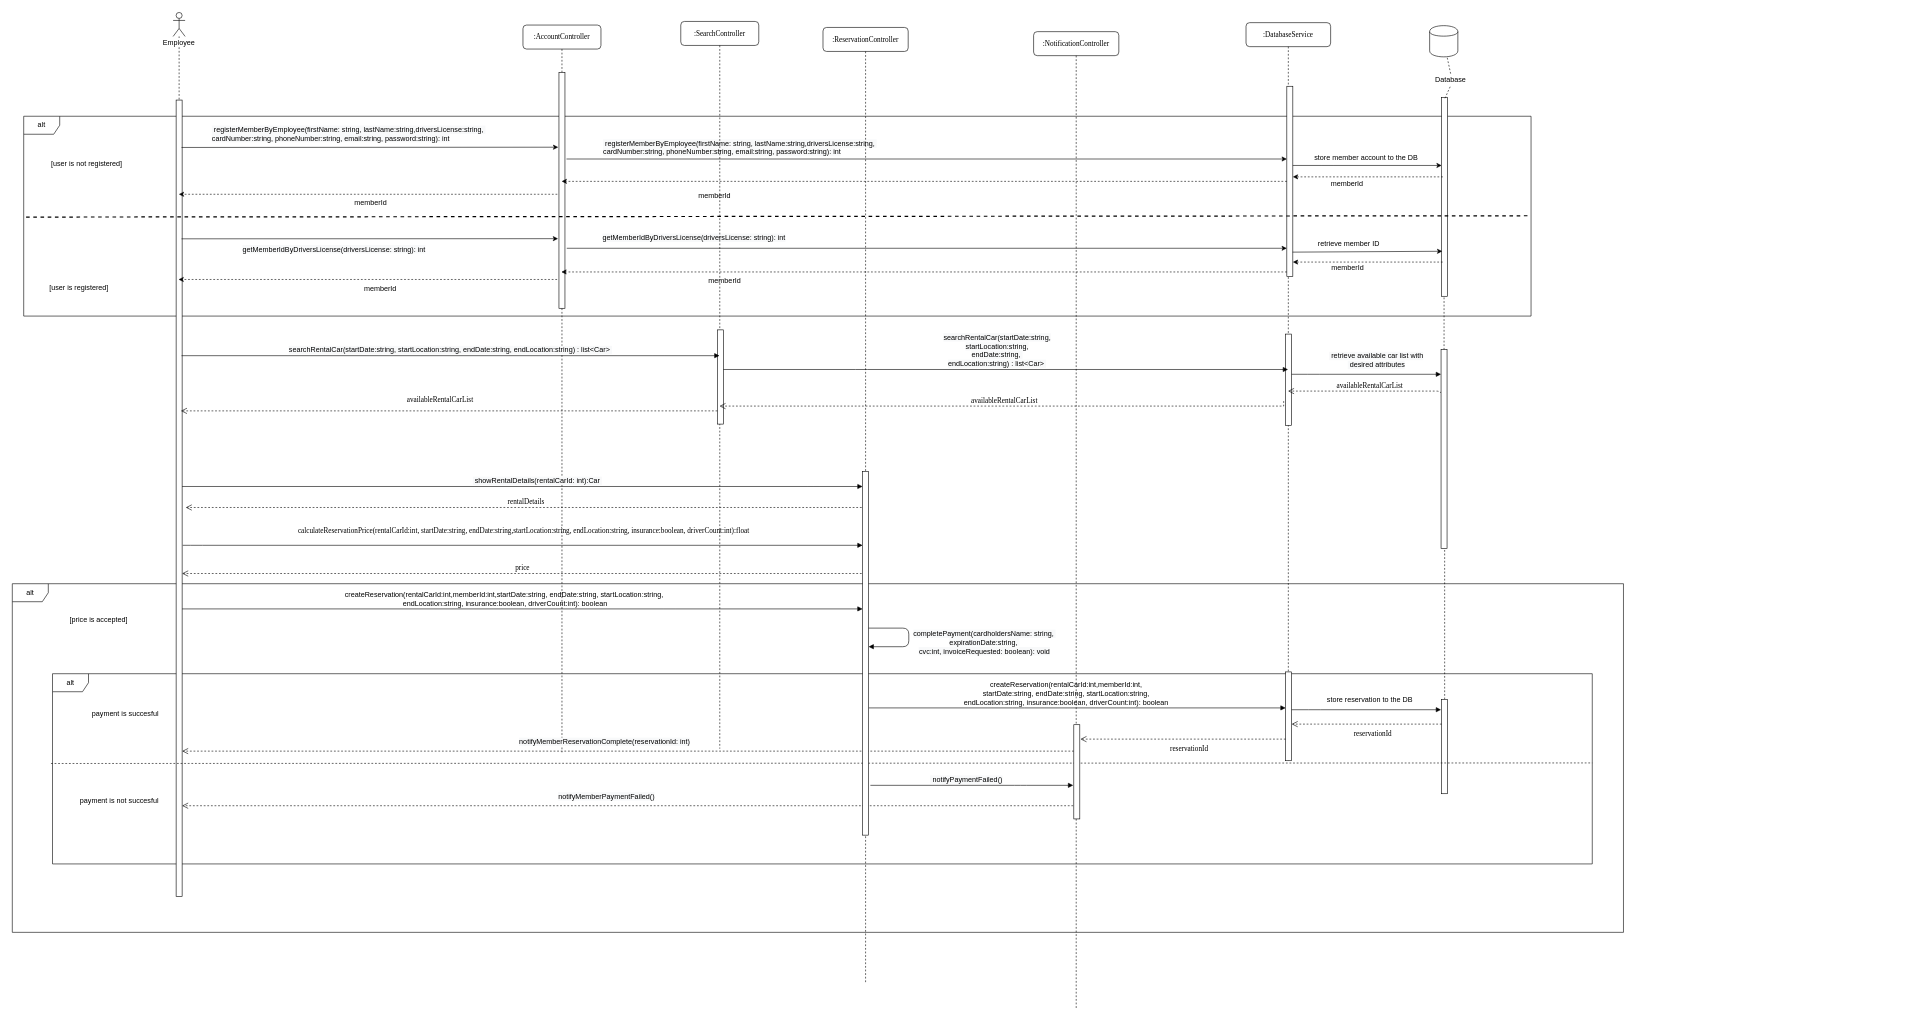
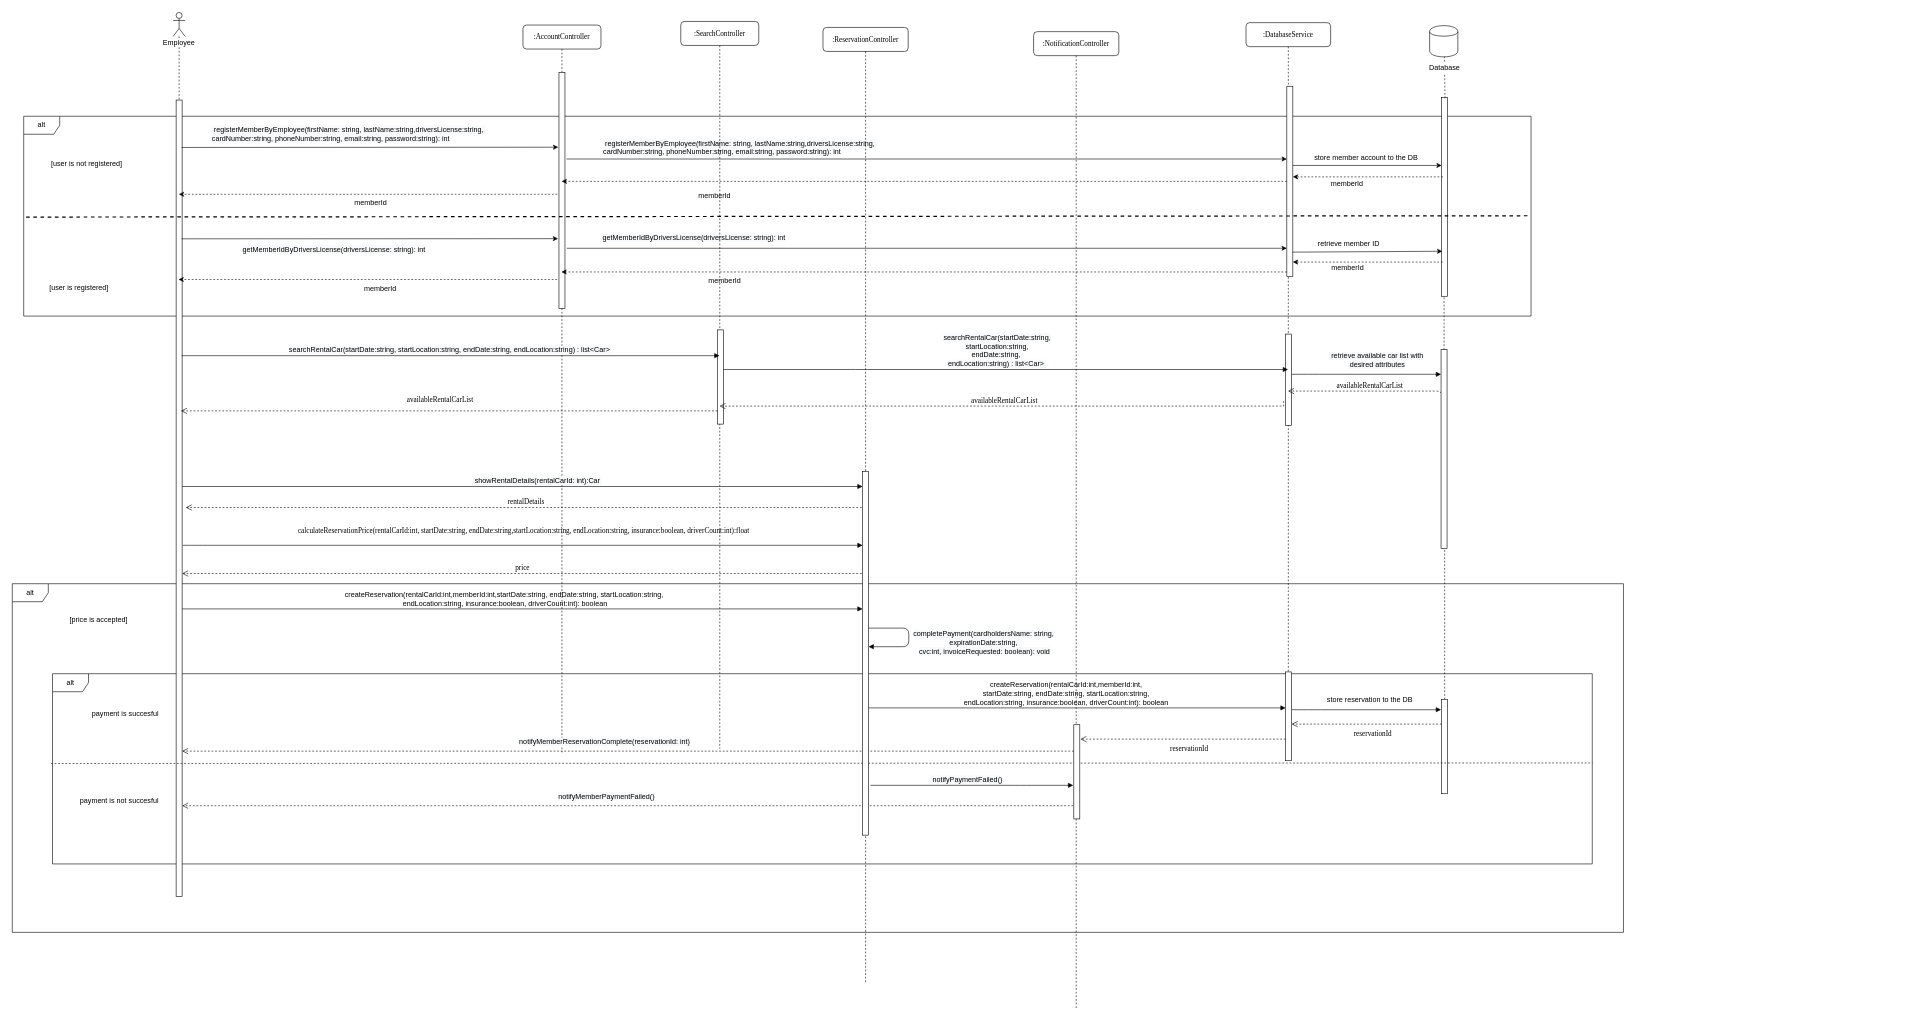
node "Database": moved (1451, 80) -> (1445, 68)
